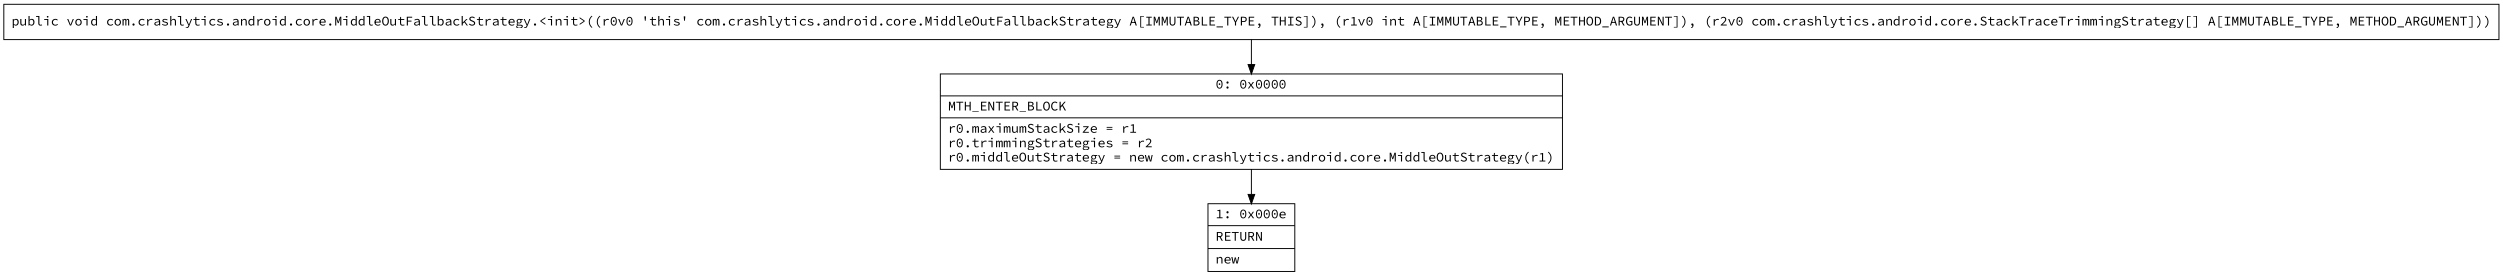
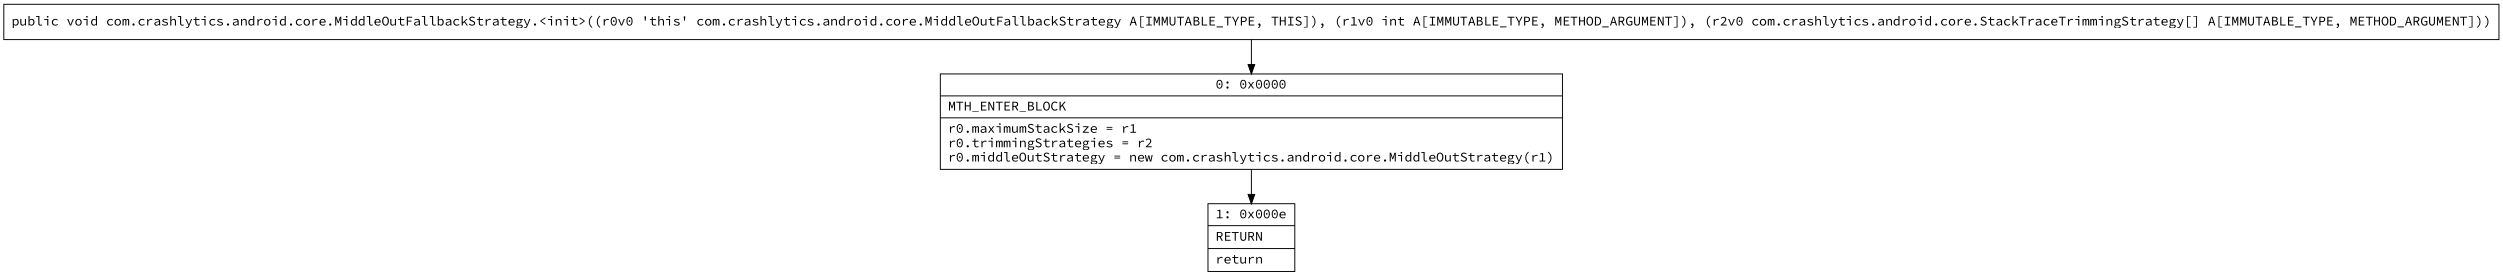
node "1: 0x000e": text "new" -> "return"
